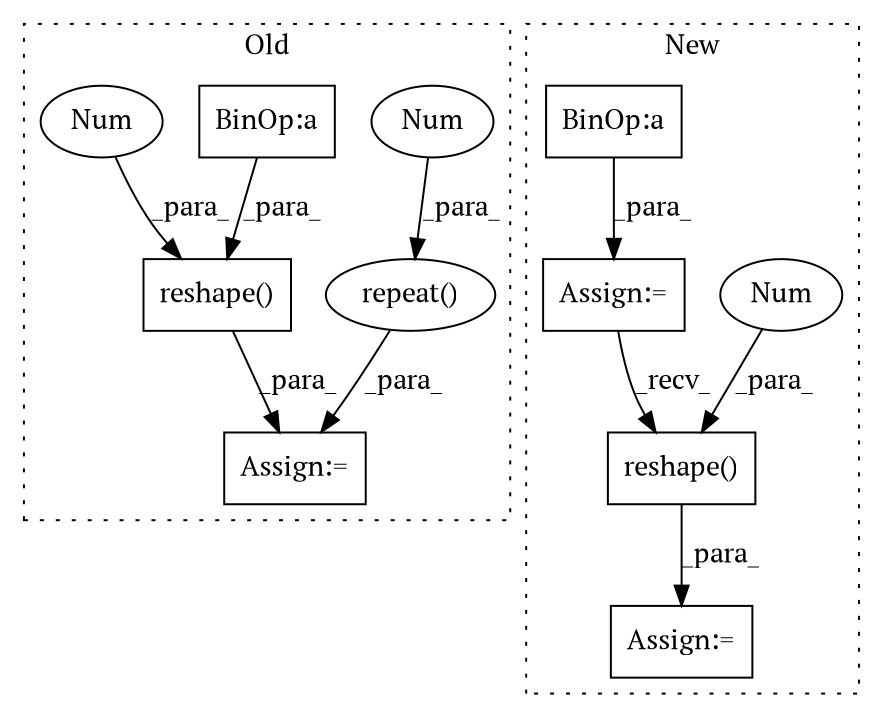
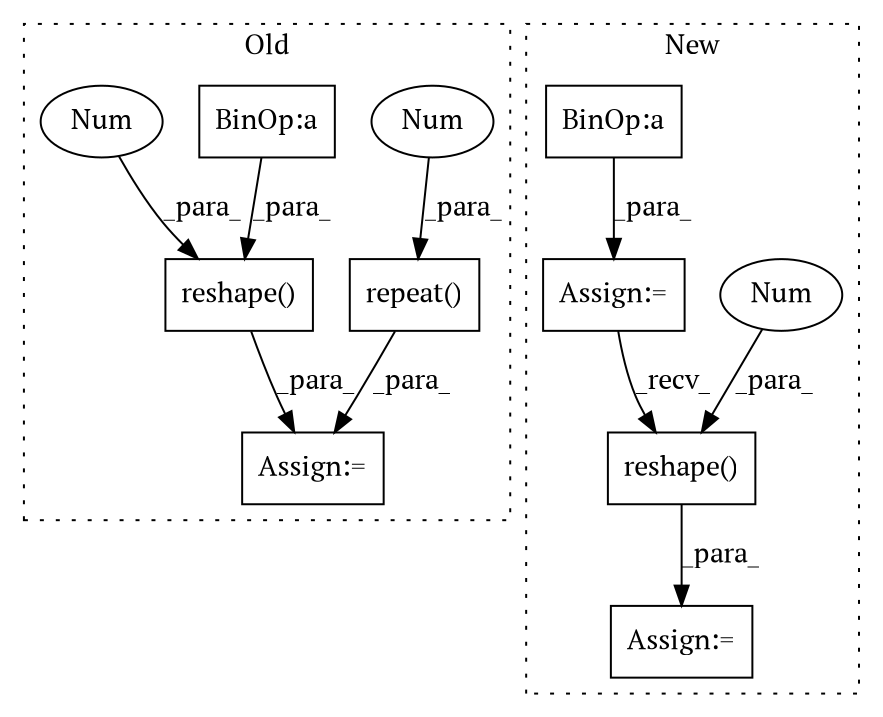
node "repeat()": shape ellipse -> box
